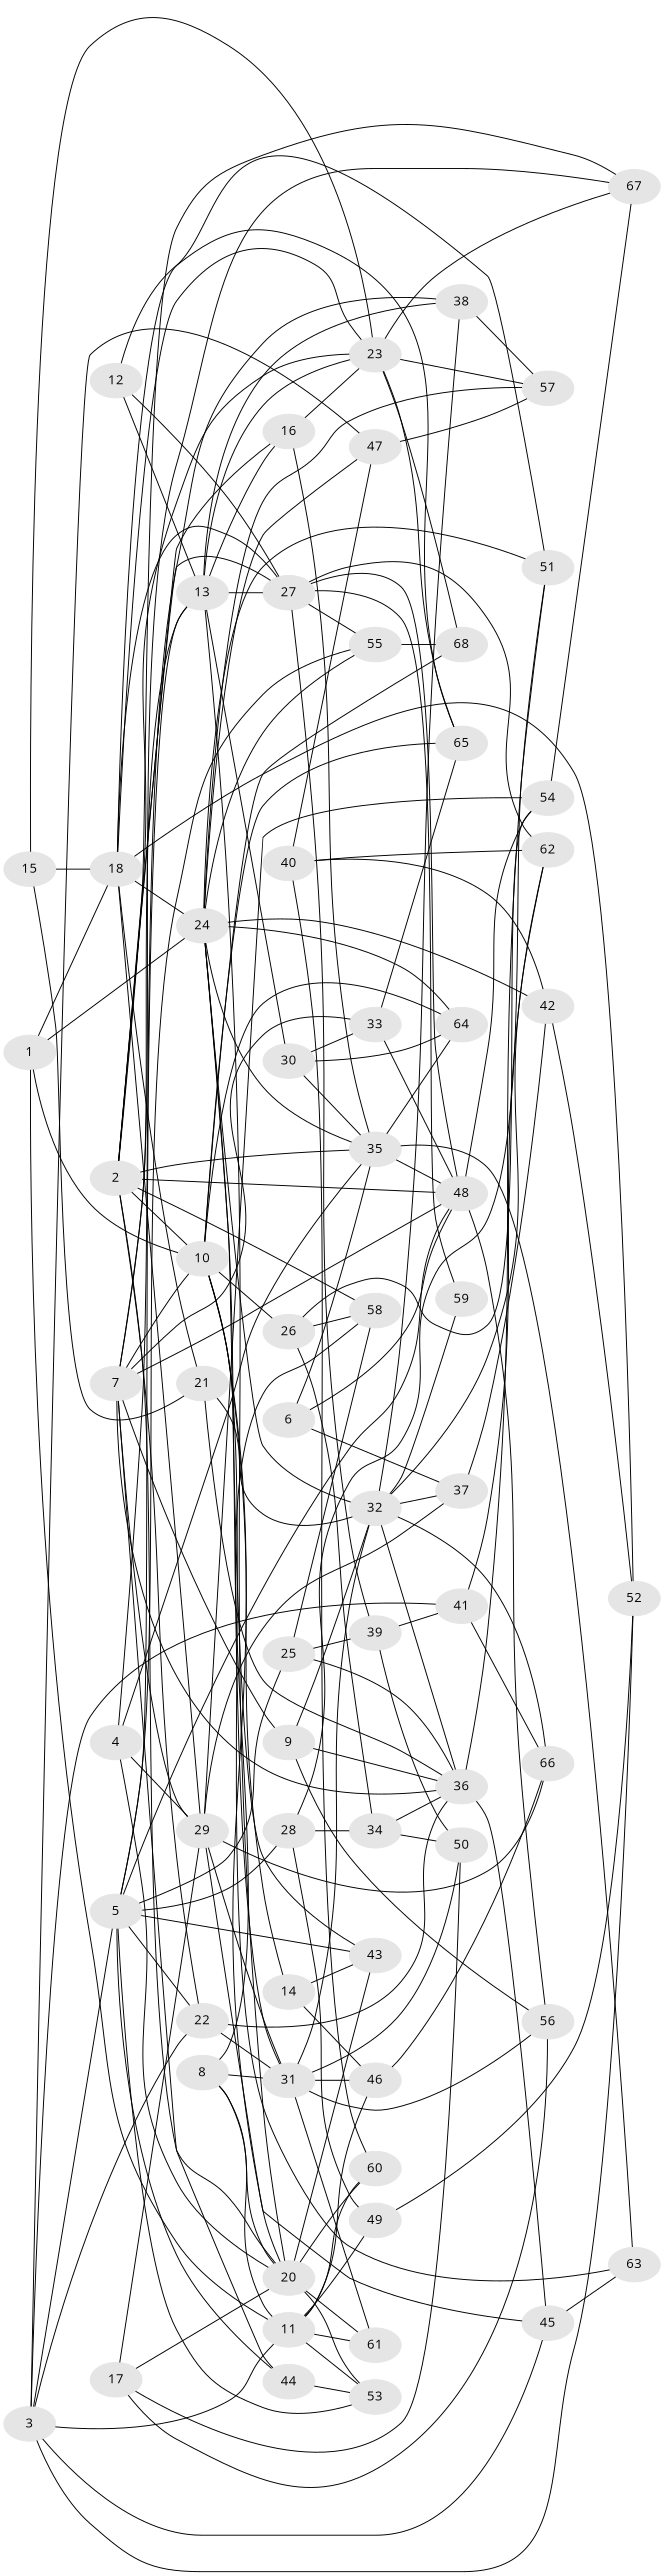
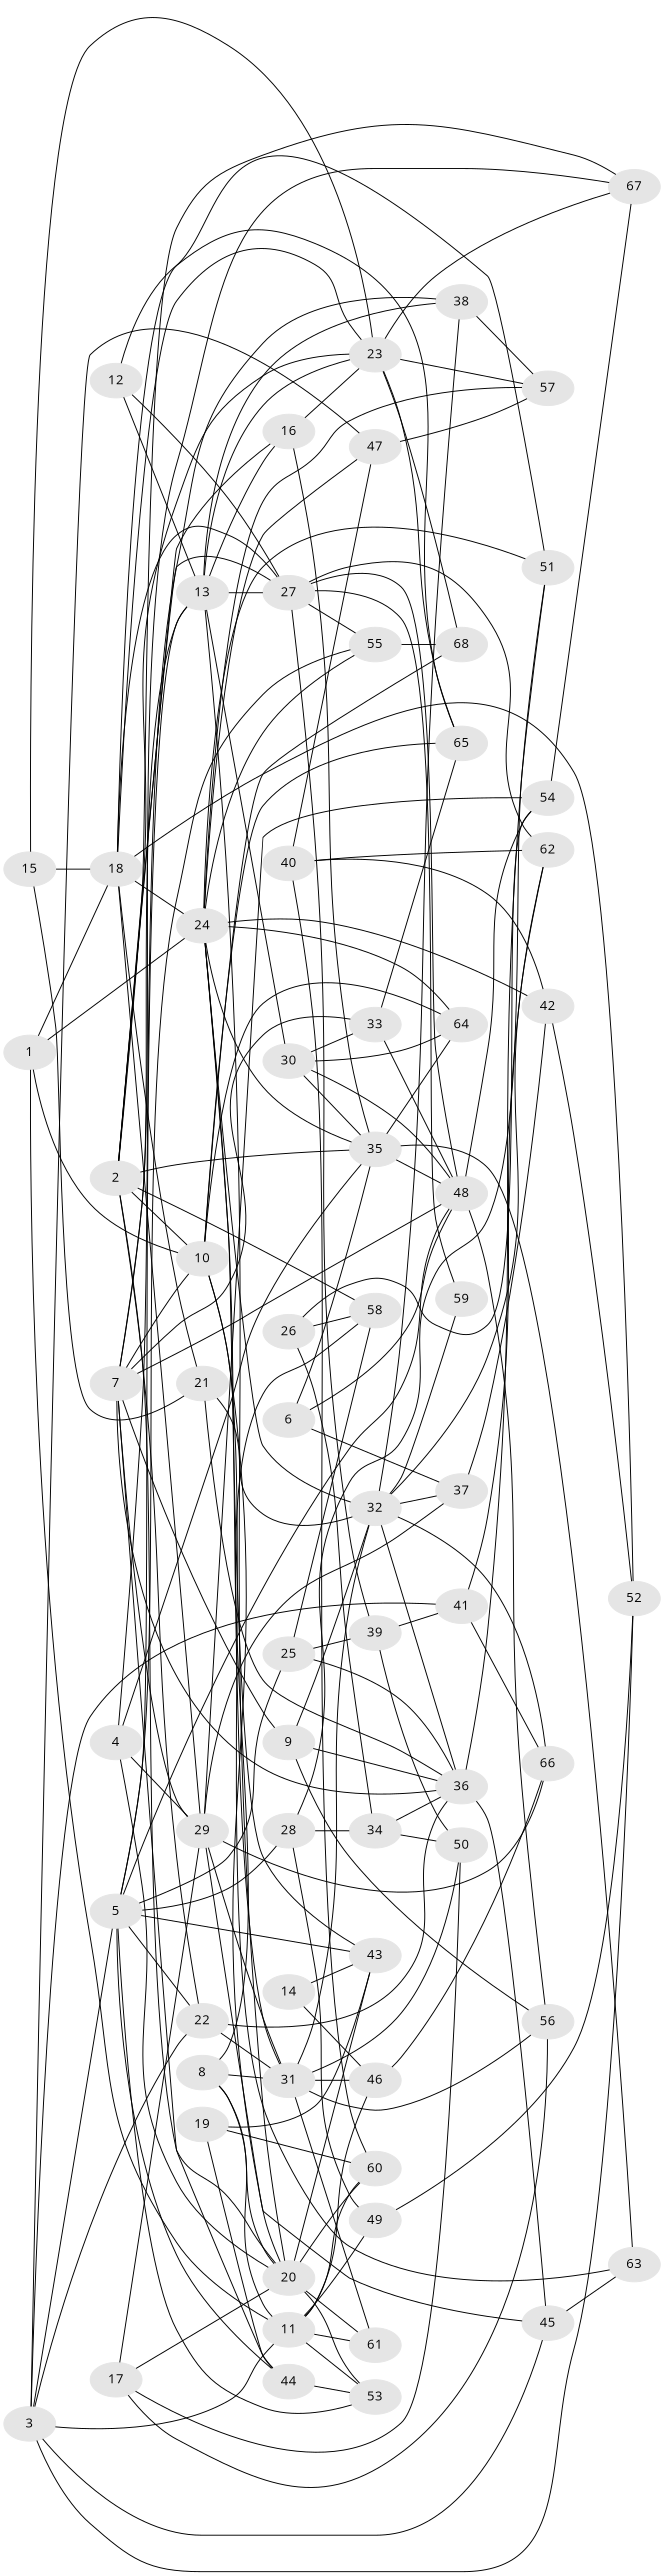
edge "2" -- "48": now "30" -- "48"
edge "10" -- "26": removed
edge "10" -- "14": removed
node "19": added
